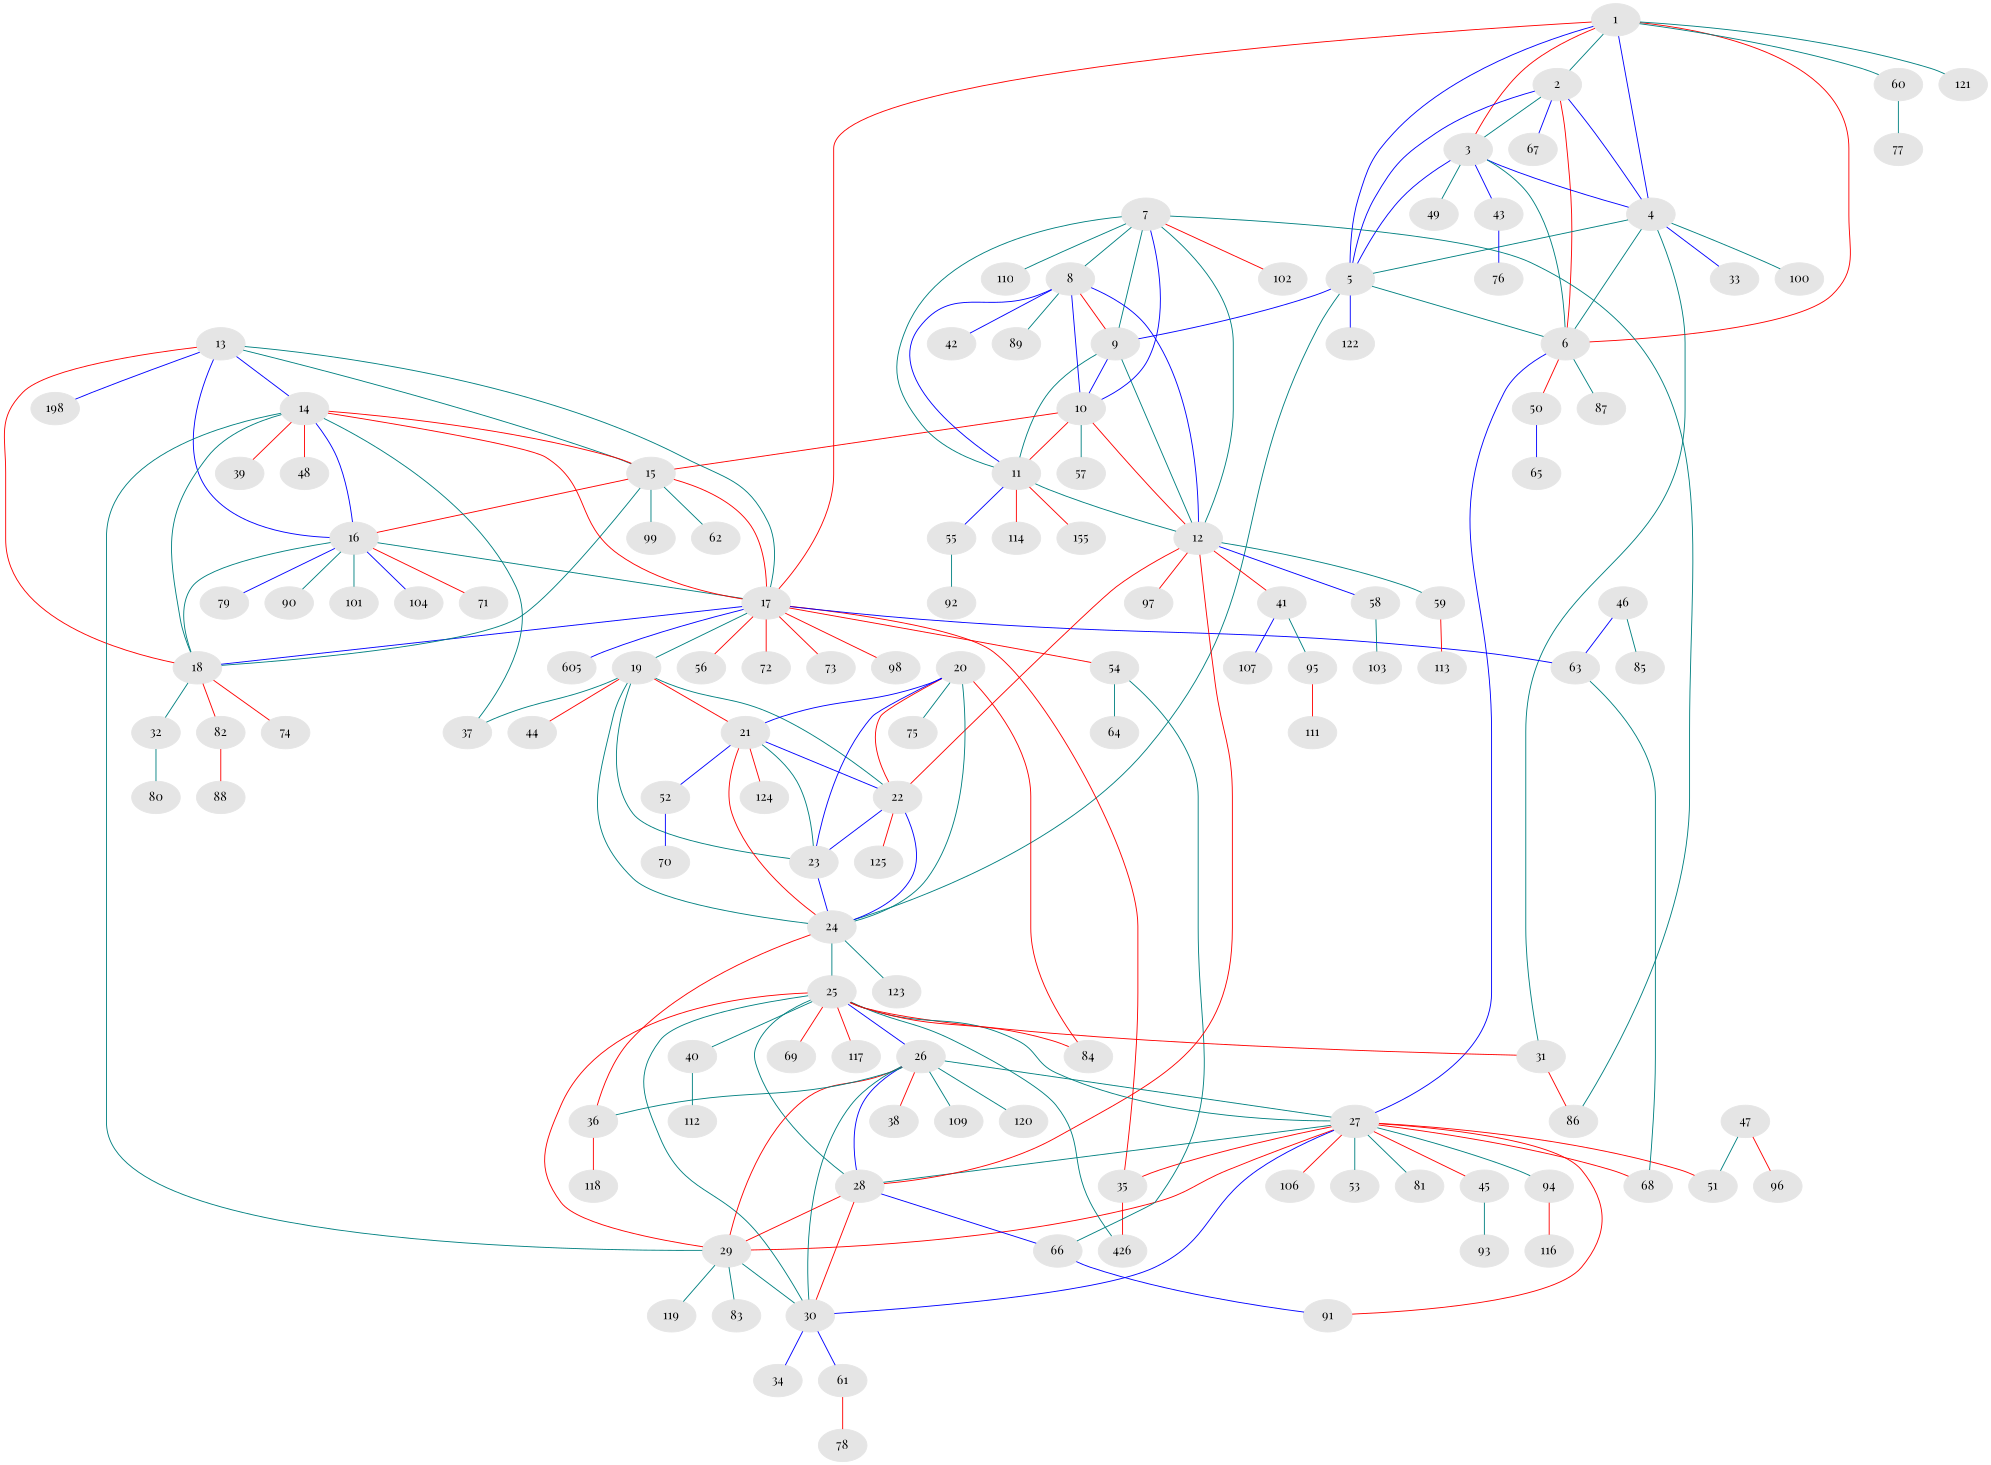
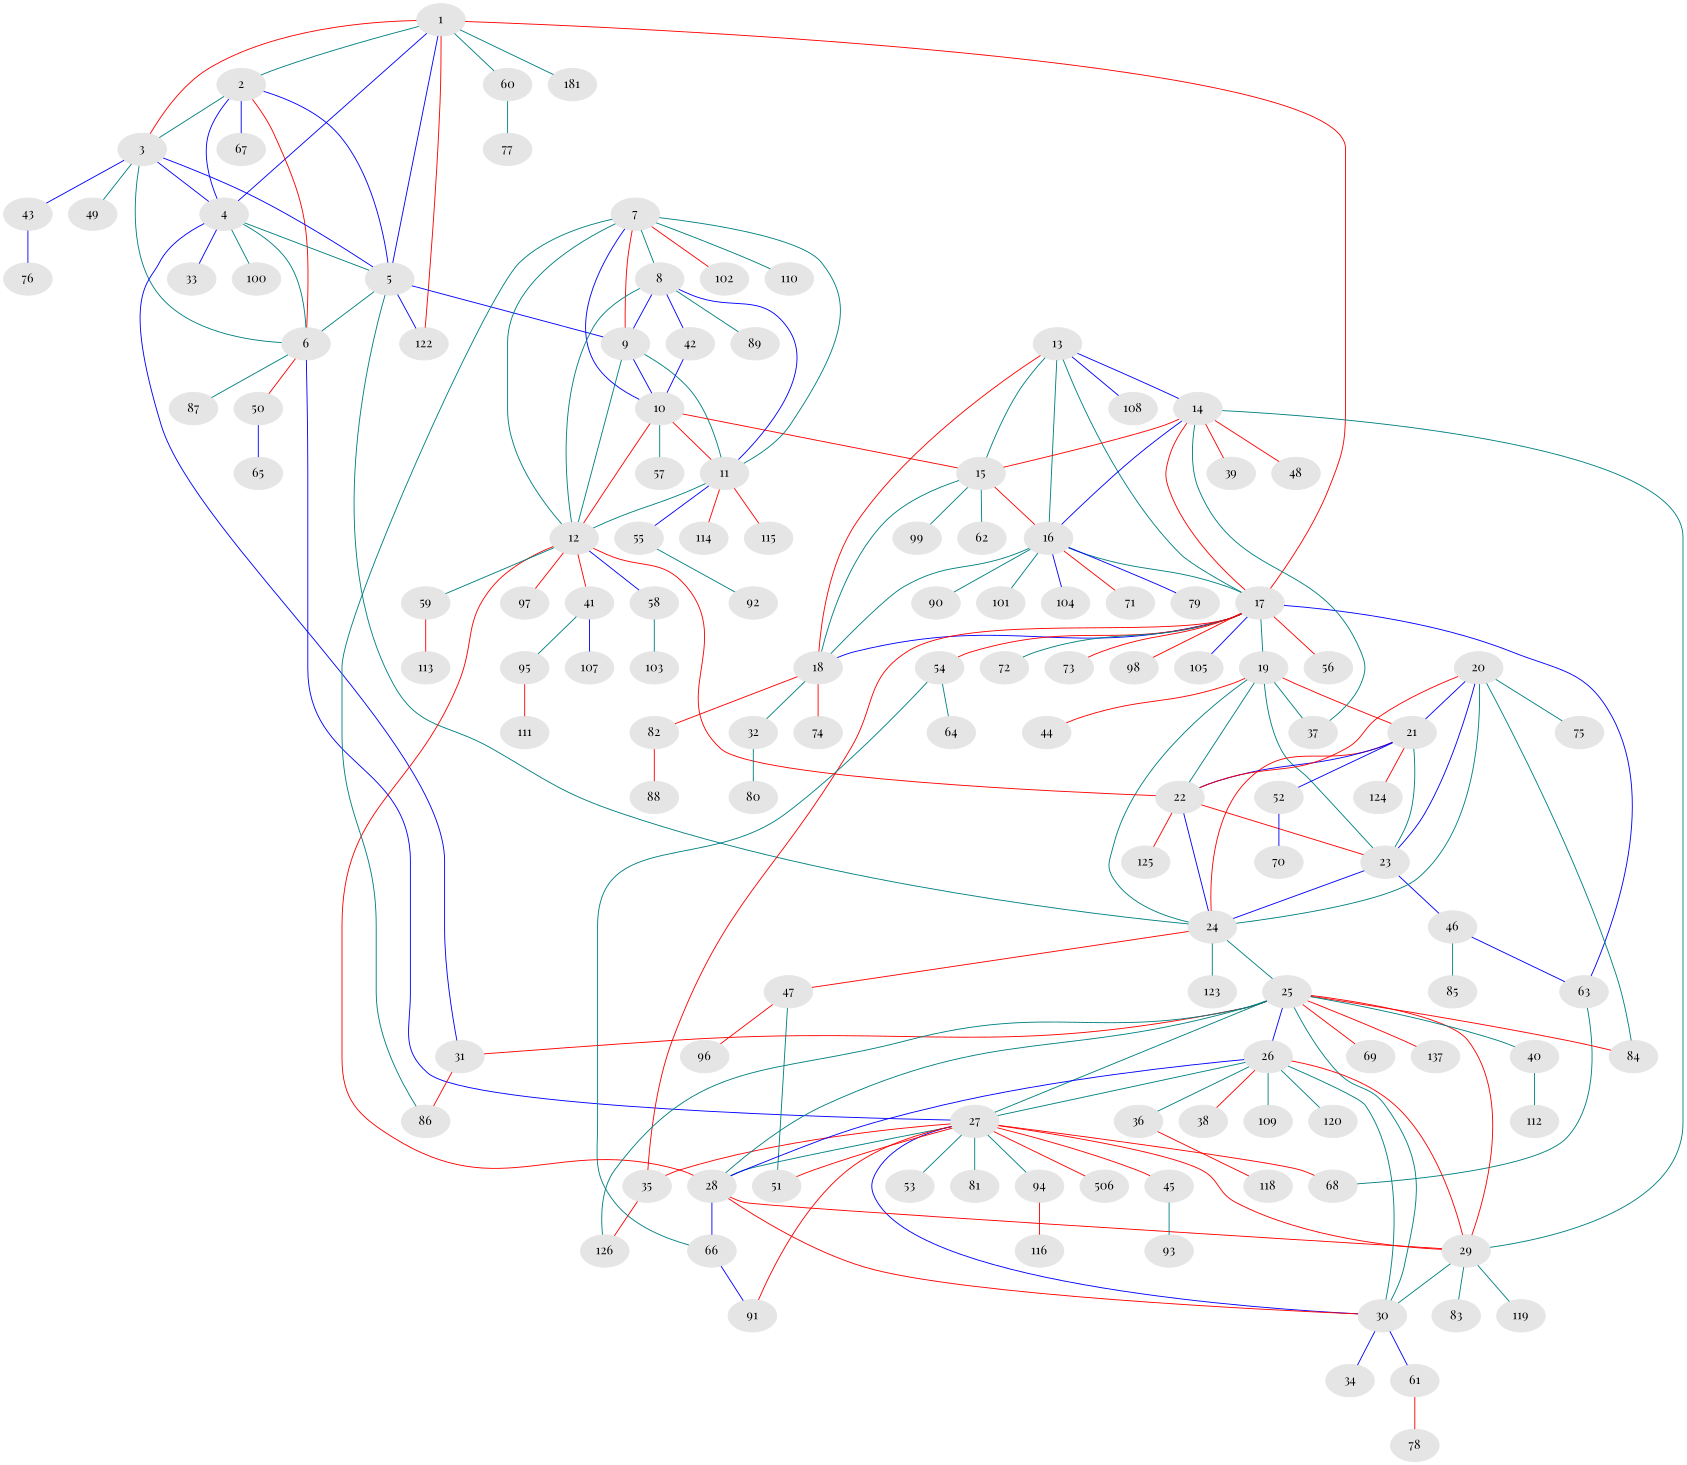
node "121": label "121" -> "181"
edge "1" -- "6": now "1" -- "122"
edge "7" -- "9": color teal -> red
edge "8" -- "9": color red -> blue
edge "8" -- "10": now "42" -- "10"
edge "8" -- "12": color blue -> teal
node "198": label "198" -> "108"
edge "13" -- "16": color blue -> teal
edge "14" -- "18": removed
edge "15" -- "17": removed
node "155": label "155" -> "115"
edge "4" -- "31": color teal -> blue
edge "17" -- "72": color red -> teal
node "605": label "605" -> "105"
edge "22" -- "23": color blue -> red
edge "20" -- "84": color red -> teal
edge "23" -- "46": added
edge "24" -- "36": now "24" -- "47"
node "117": label "117" -> "137"
node "106": label "106" -> "506"
node "426": label "426" -> "126"
